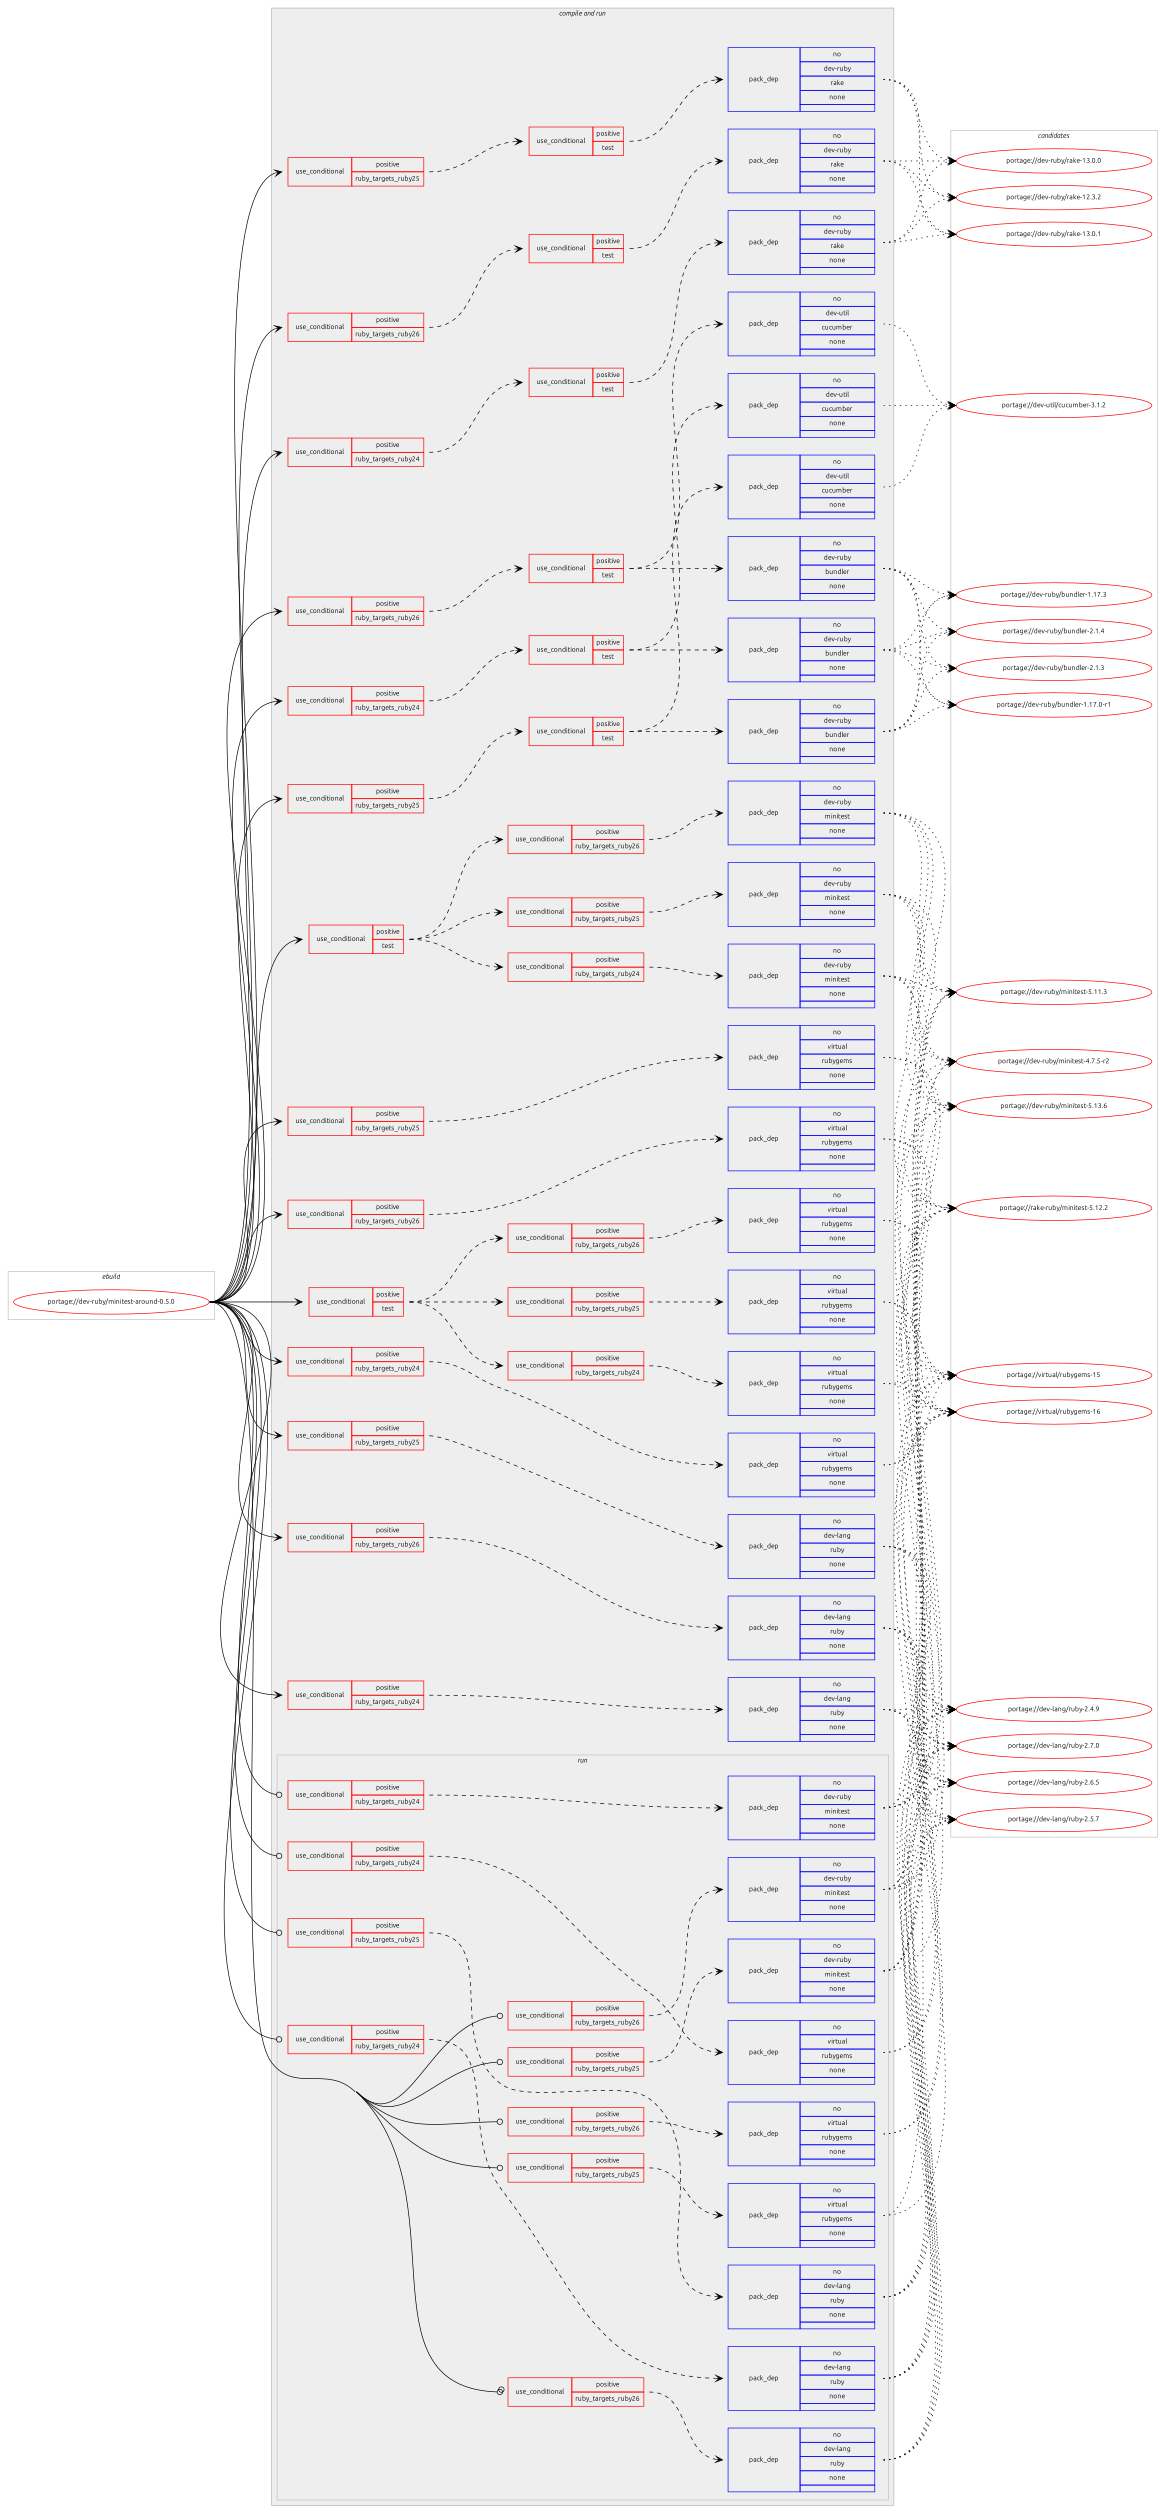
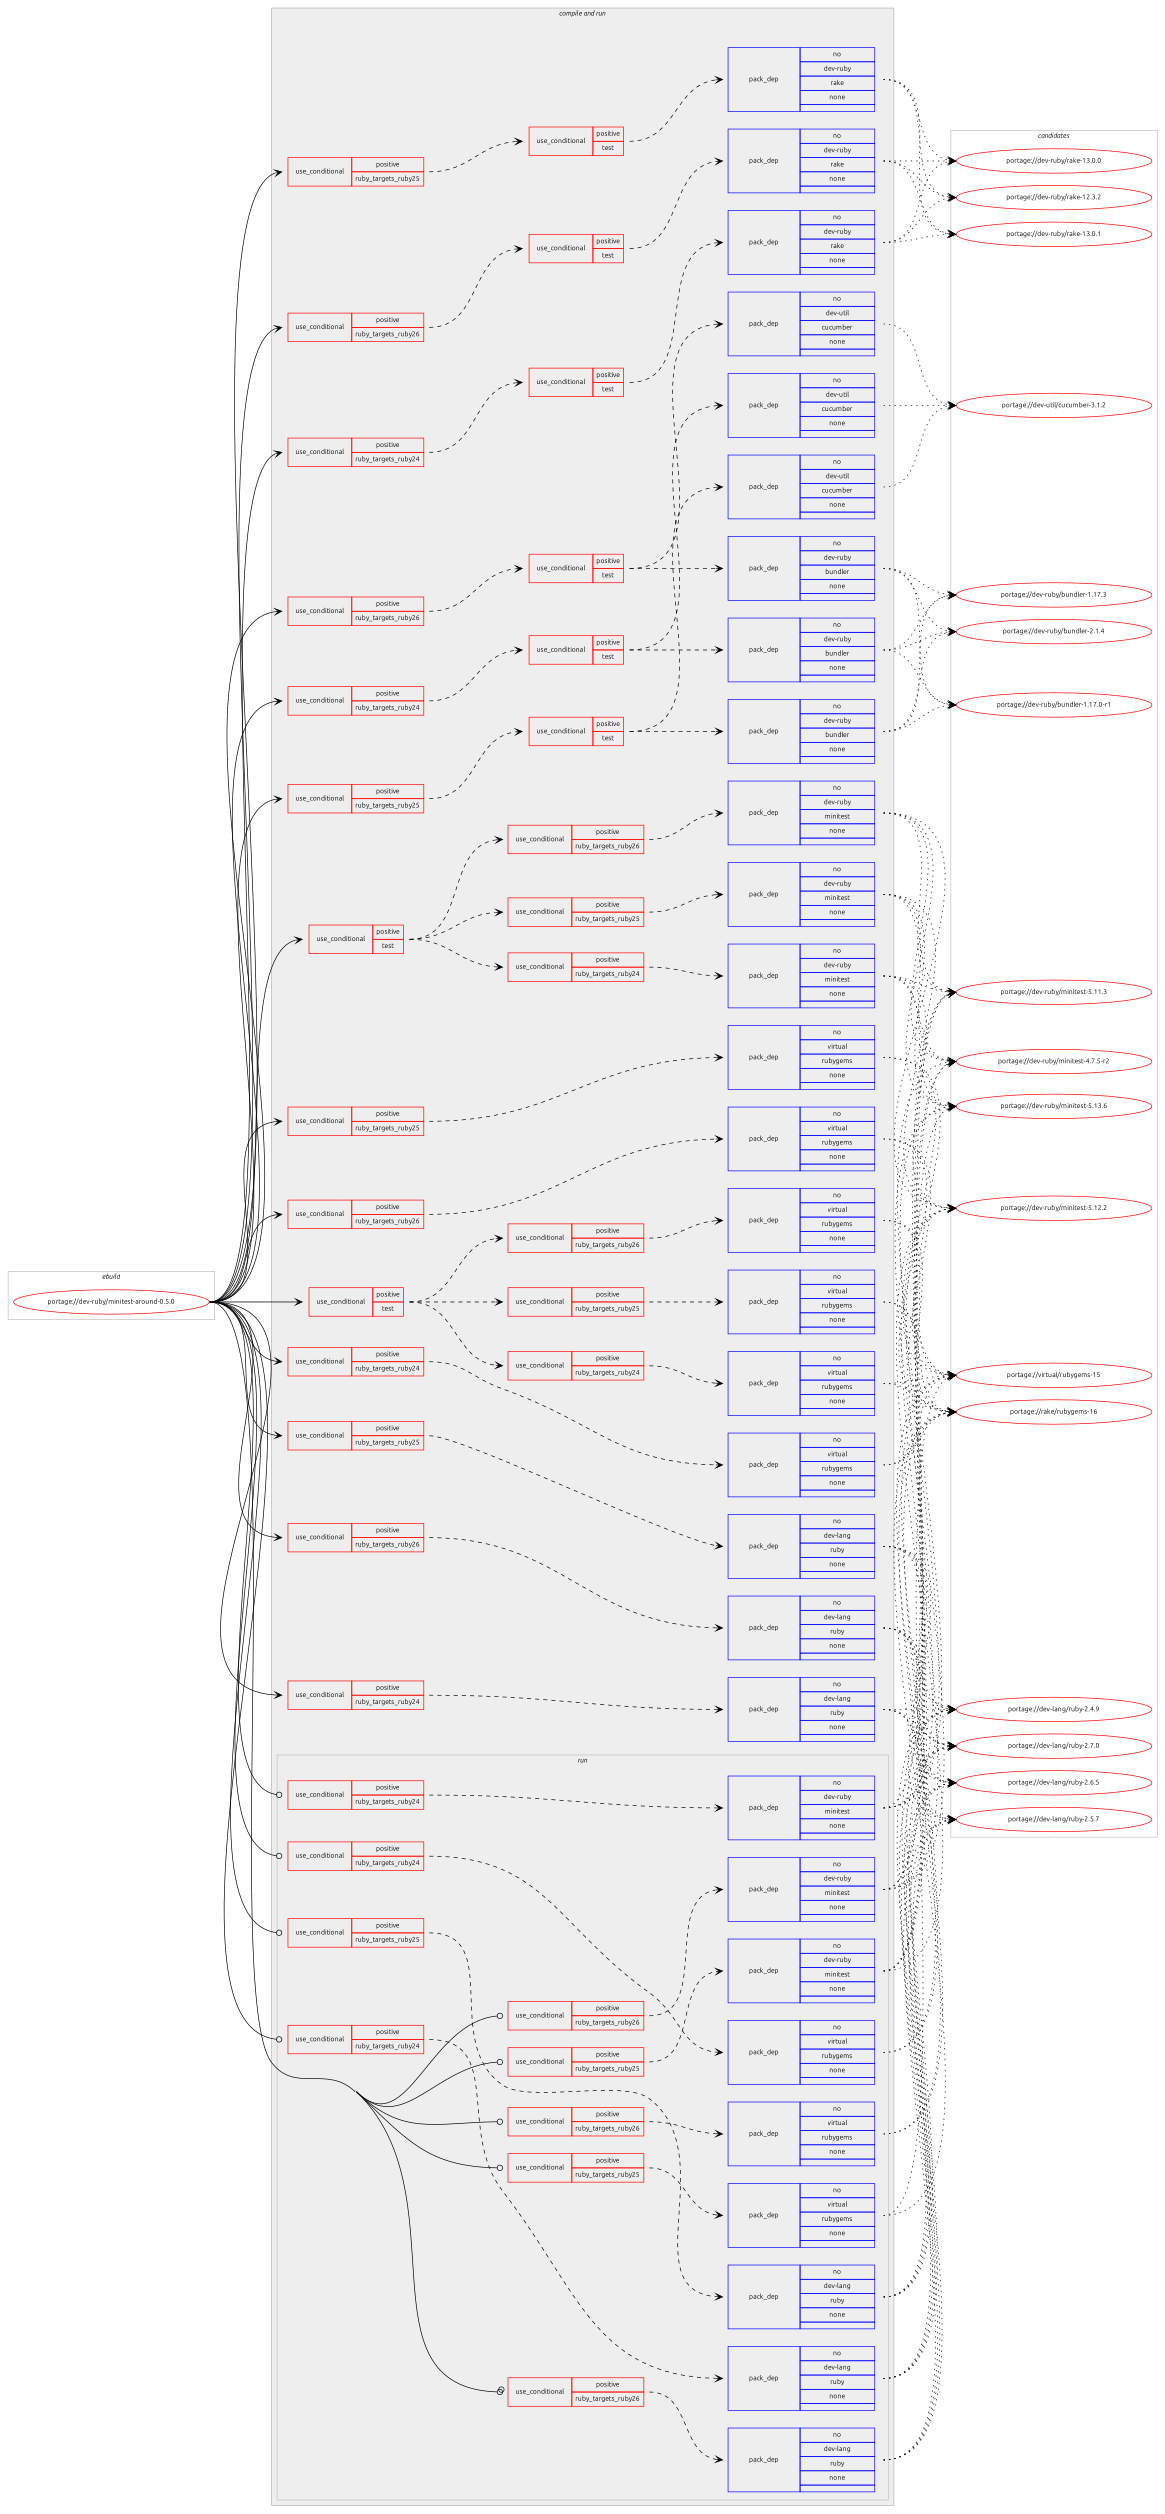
node "portage://dev-ruby/bundler-2.1.3": removed
node "portage://rake-ruby/minitest-5.12.2": label "portage://rake-ruby/minitest-5.12.2" -> "portage://dev-ruby/minitest-5.12.2"
node "portage://virtual/rubygems-16": label "portage://virtual/rubygems-16" -> "portage://rake/rubygems-16"
